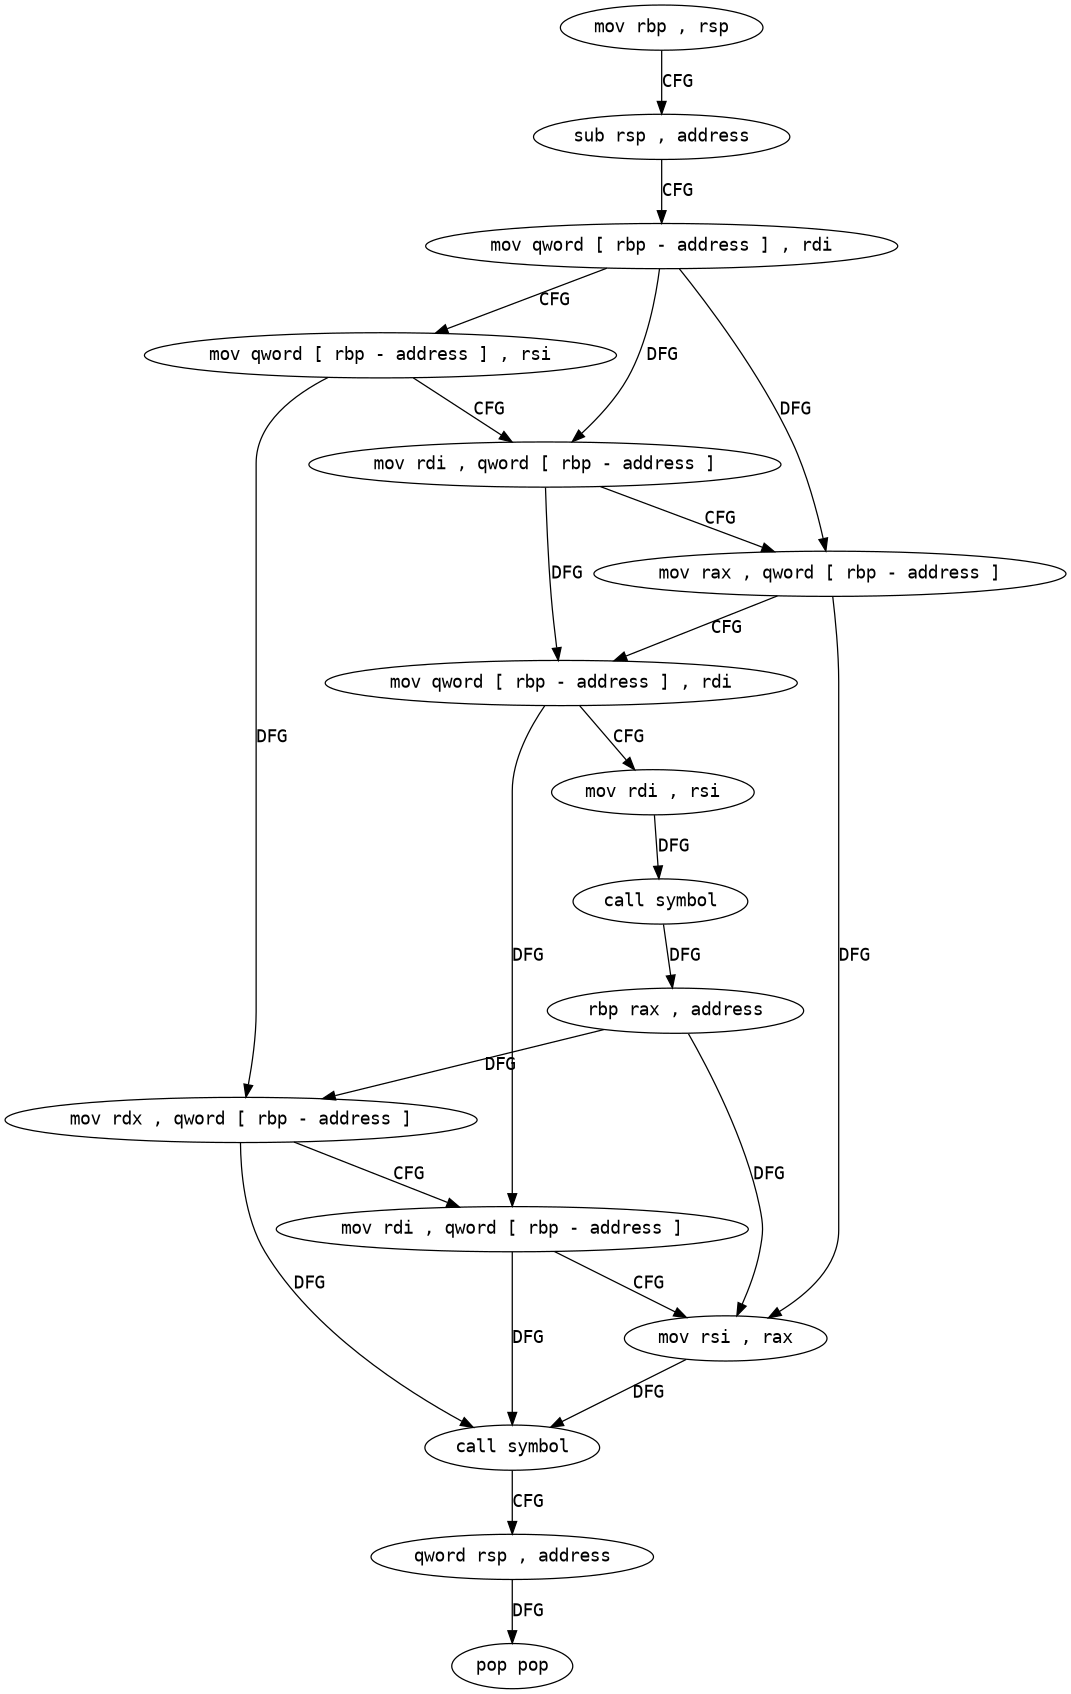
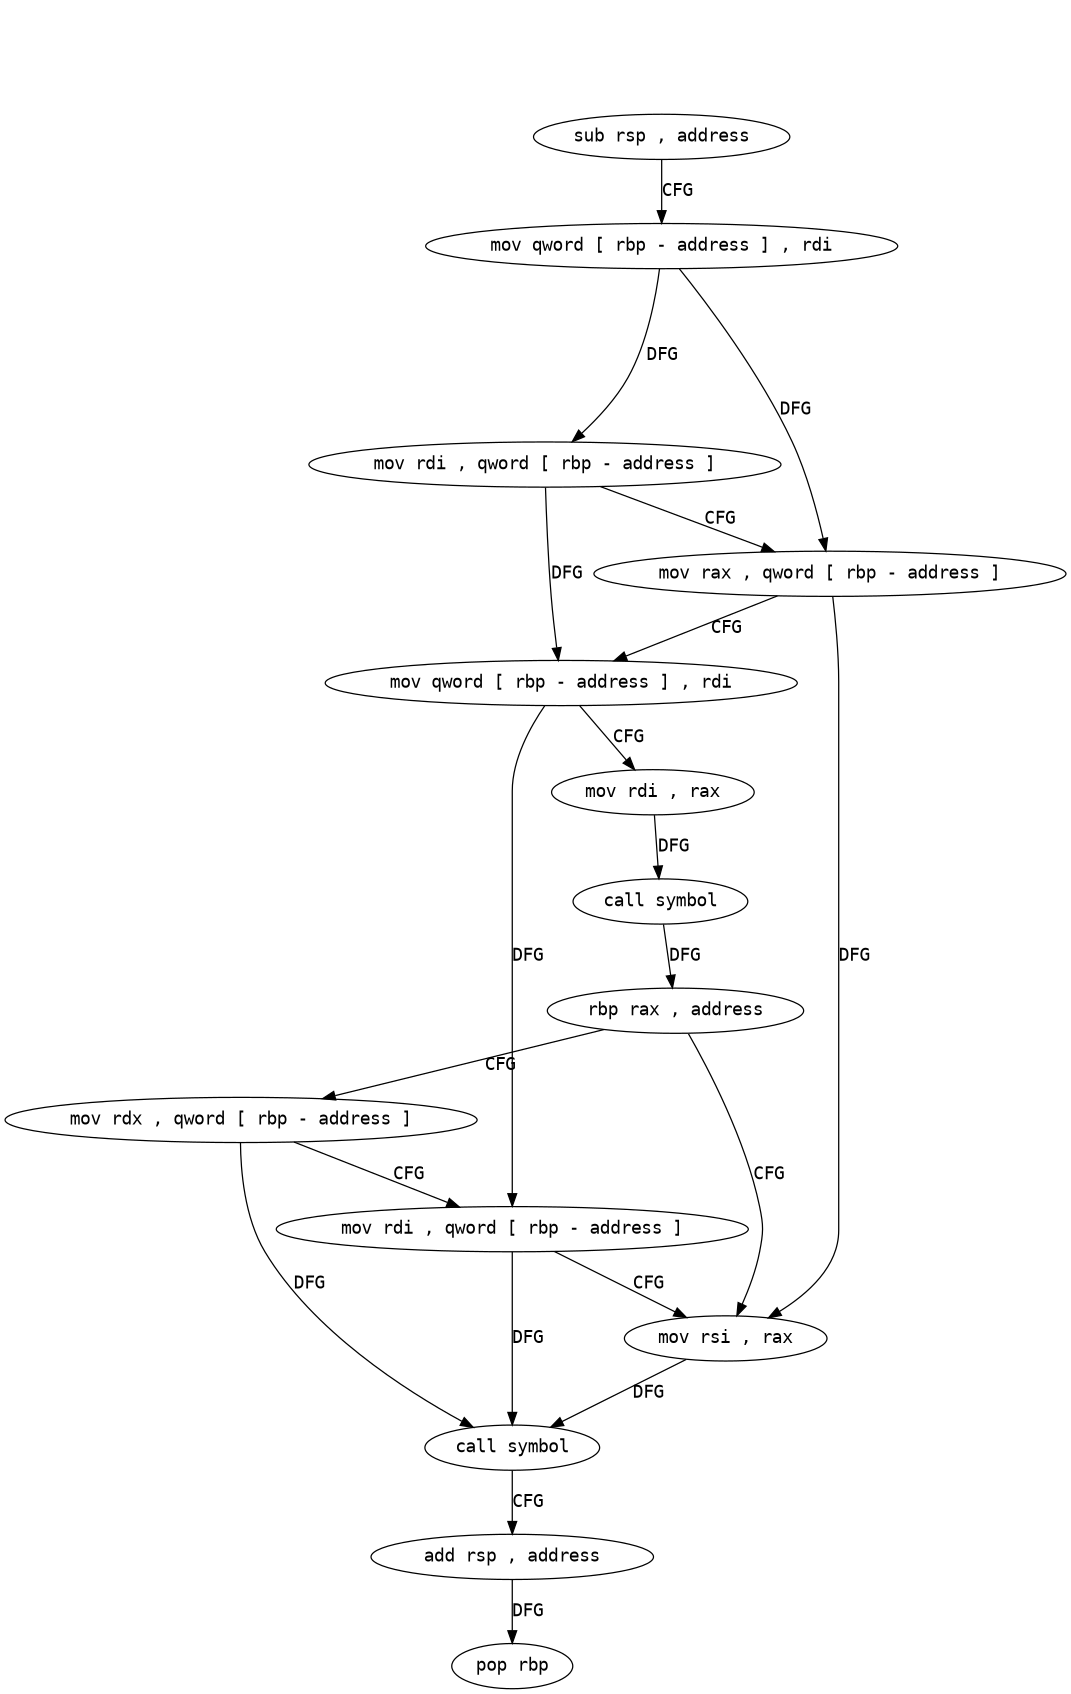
node "mov rbp , rsp": removed
node "mov qword [ rbp - address ] , rsi": removed
node "mov rdi , rsi": label "mov rdi , rsi" -> "mov rdi , rax"
edge "rbp rax , address" -> "mov rdx , qword [ rbp - address ]": label "DFG" -> "CFG"
edge "rbp rax , address" -> "mov rsi , rax": label "DFG" -> "CFG"
node "qword rsp , address": label "qword rsp , address" -> "add rsp , address"
node "pop pop": label "pop pop" -> "pop rbp"
